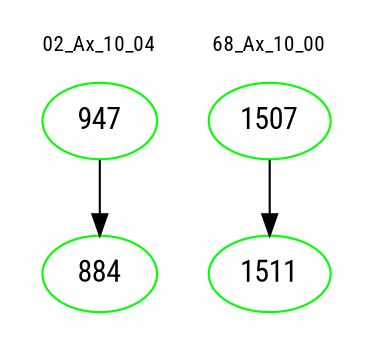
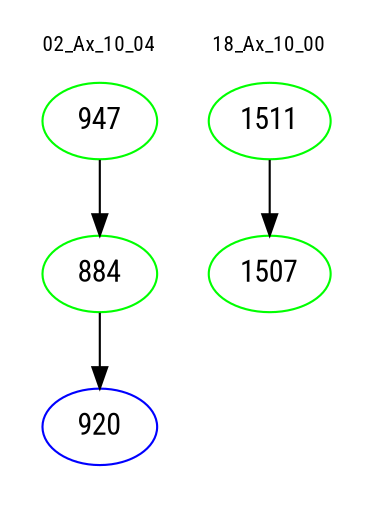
cluster "68_Ax_10_00": label "68_Ax_10_00" -> "18_Ax_10_00"
edge "1507" -> "1511": reversed
node "920": added
